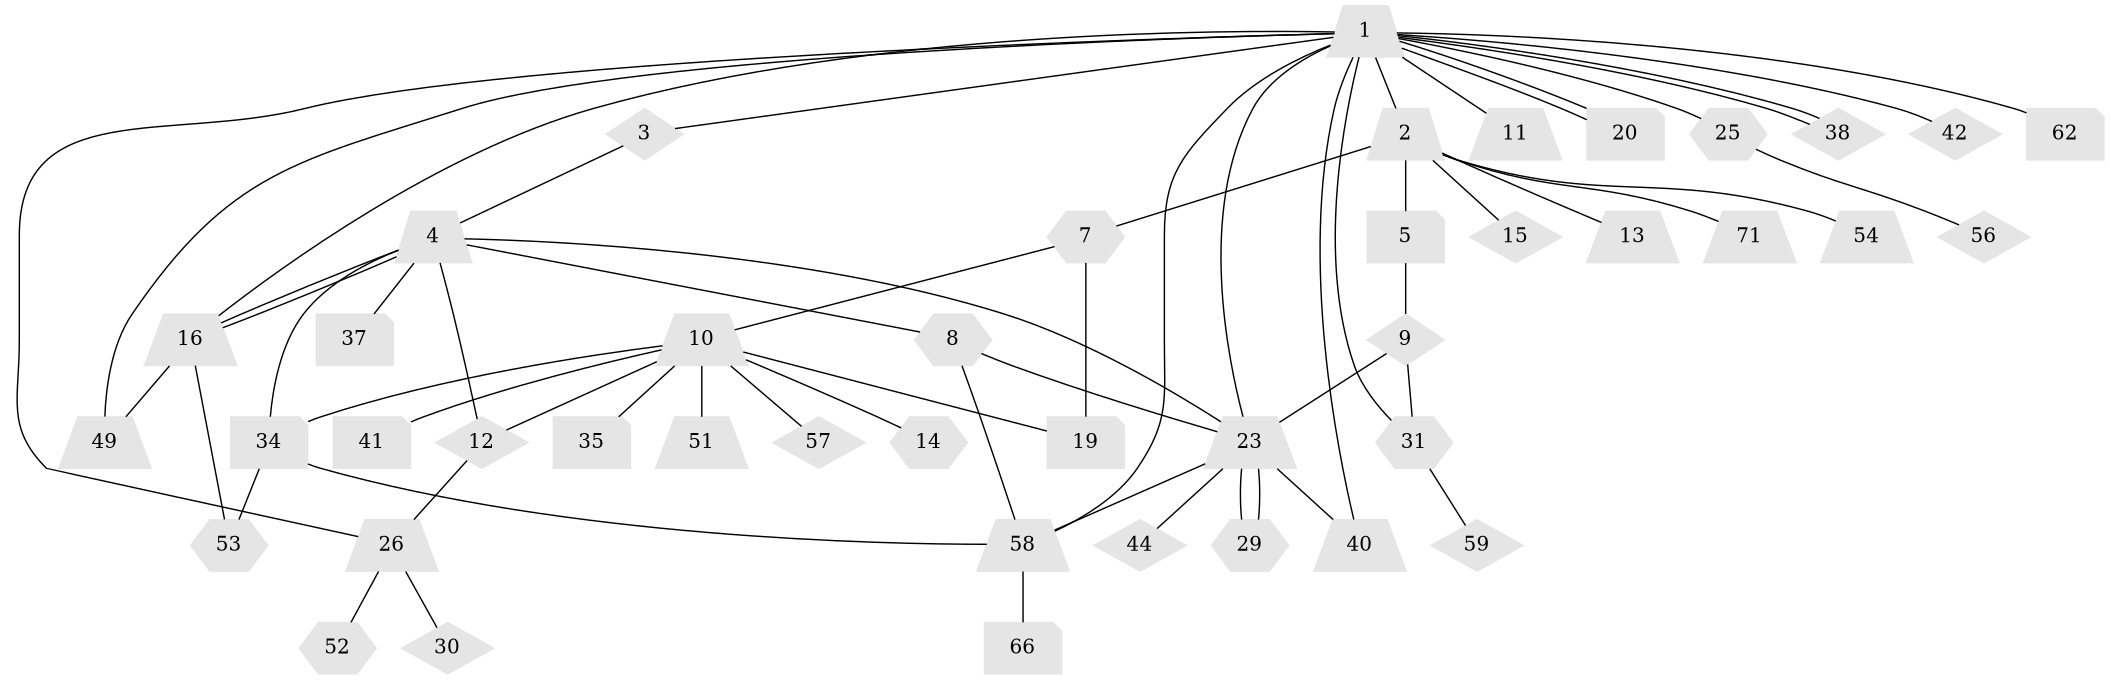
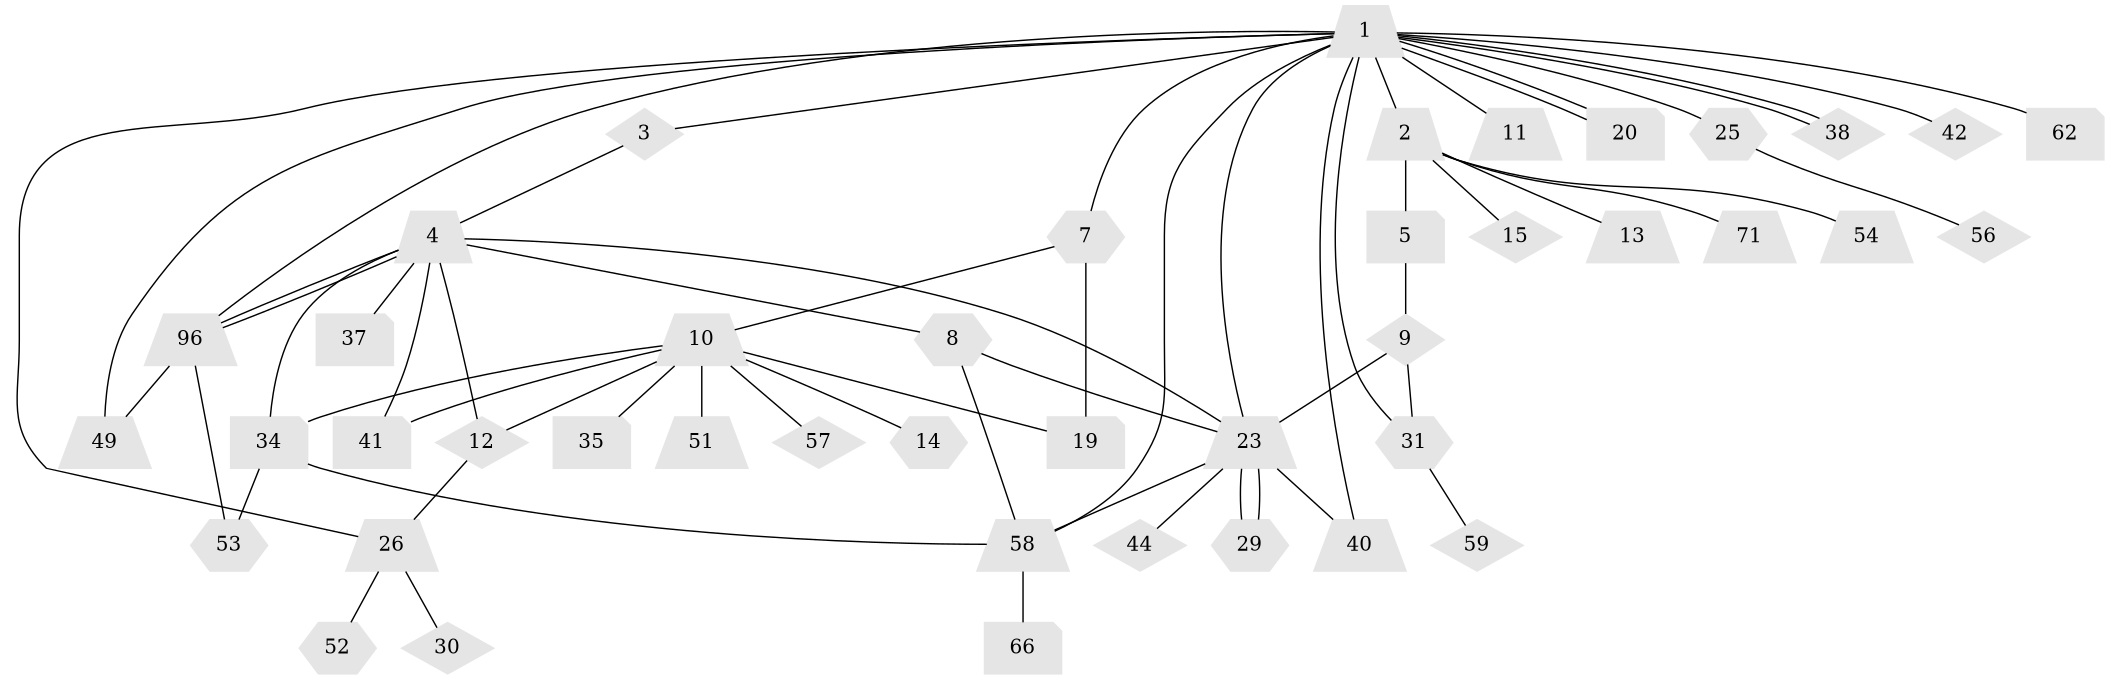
edge "2" -- "7": now "1" -- "7"
node "16": label "16" -> "96"
edge "4" -- "41": added
